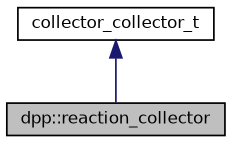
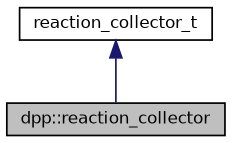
node "collector_collector_t": label "collector_collector_t" -> "reaction_collector_t"
